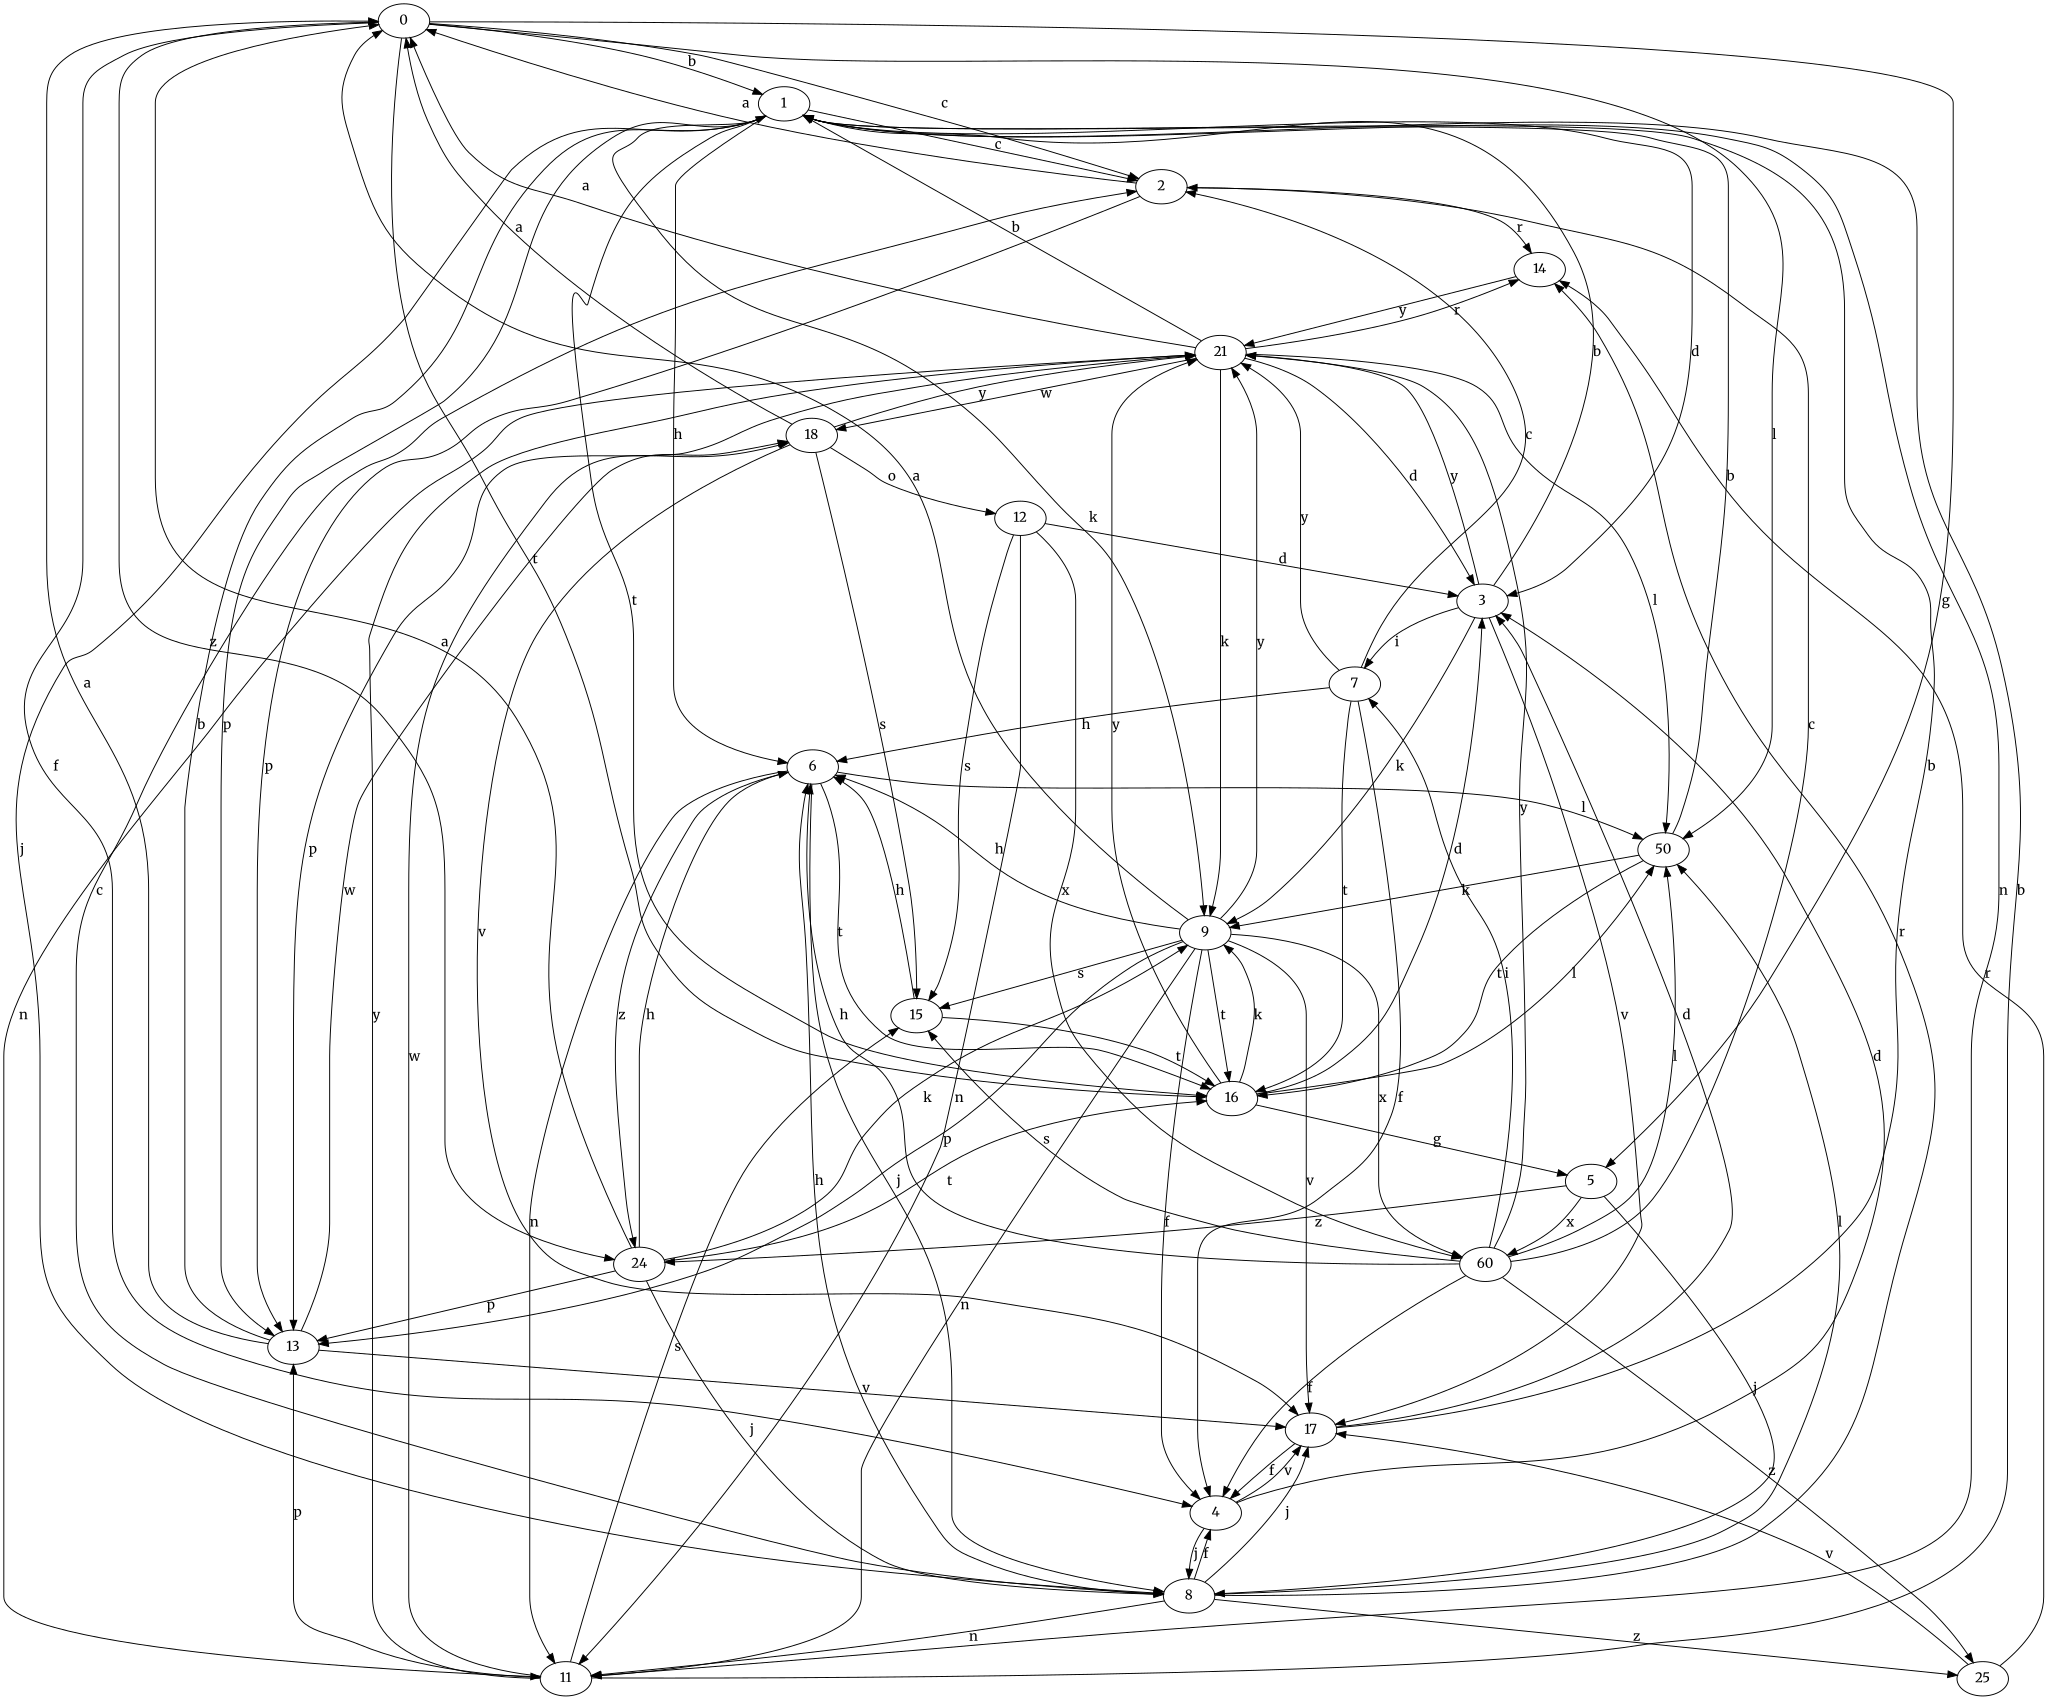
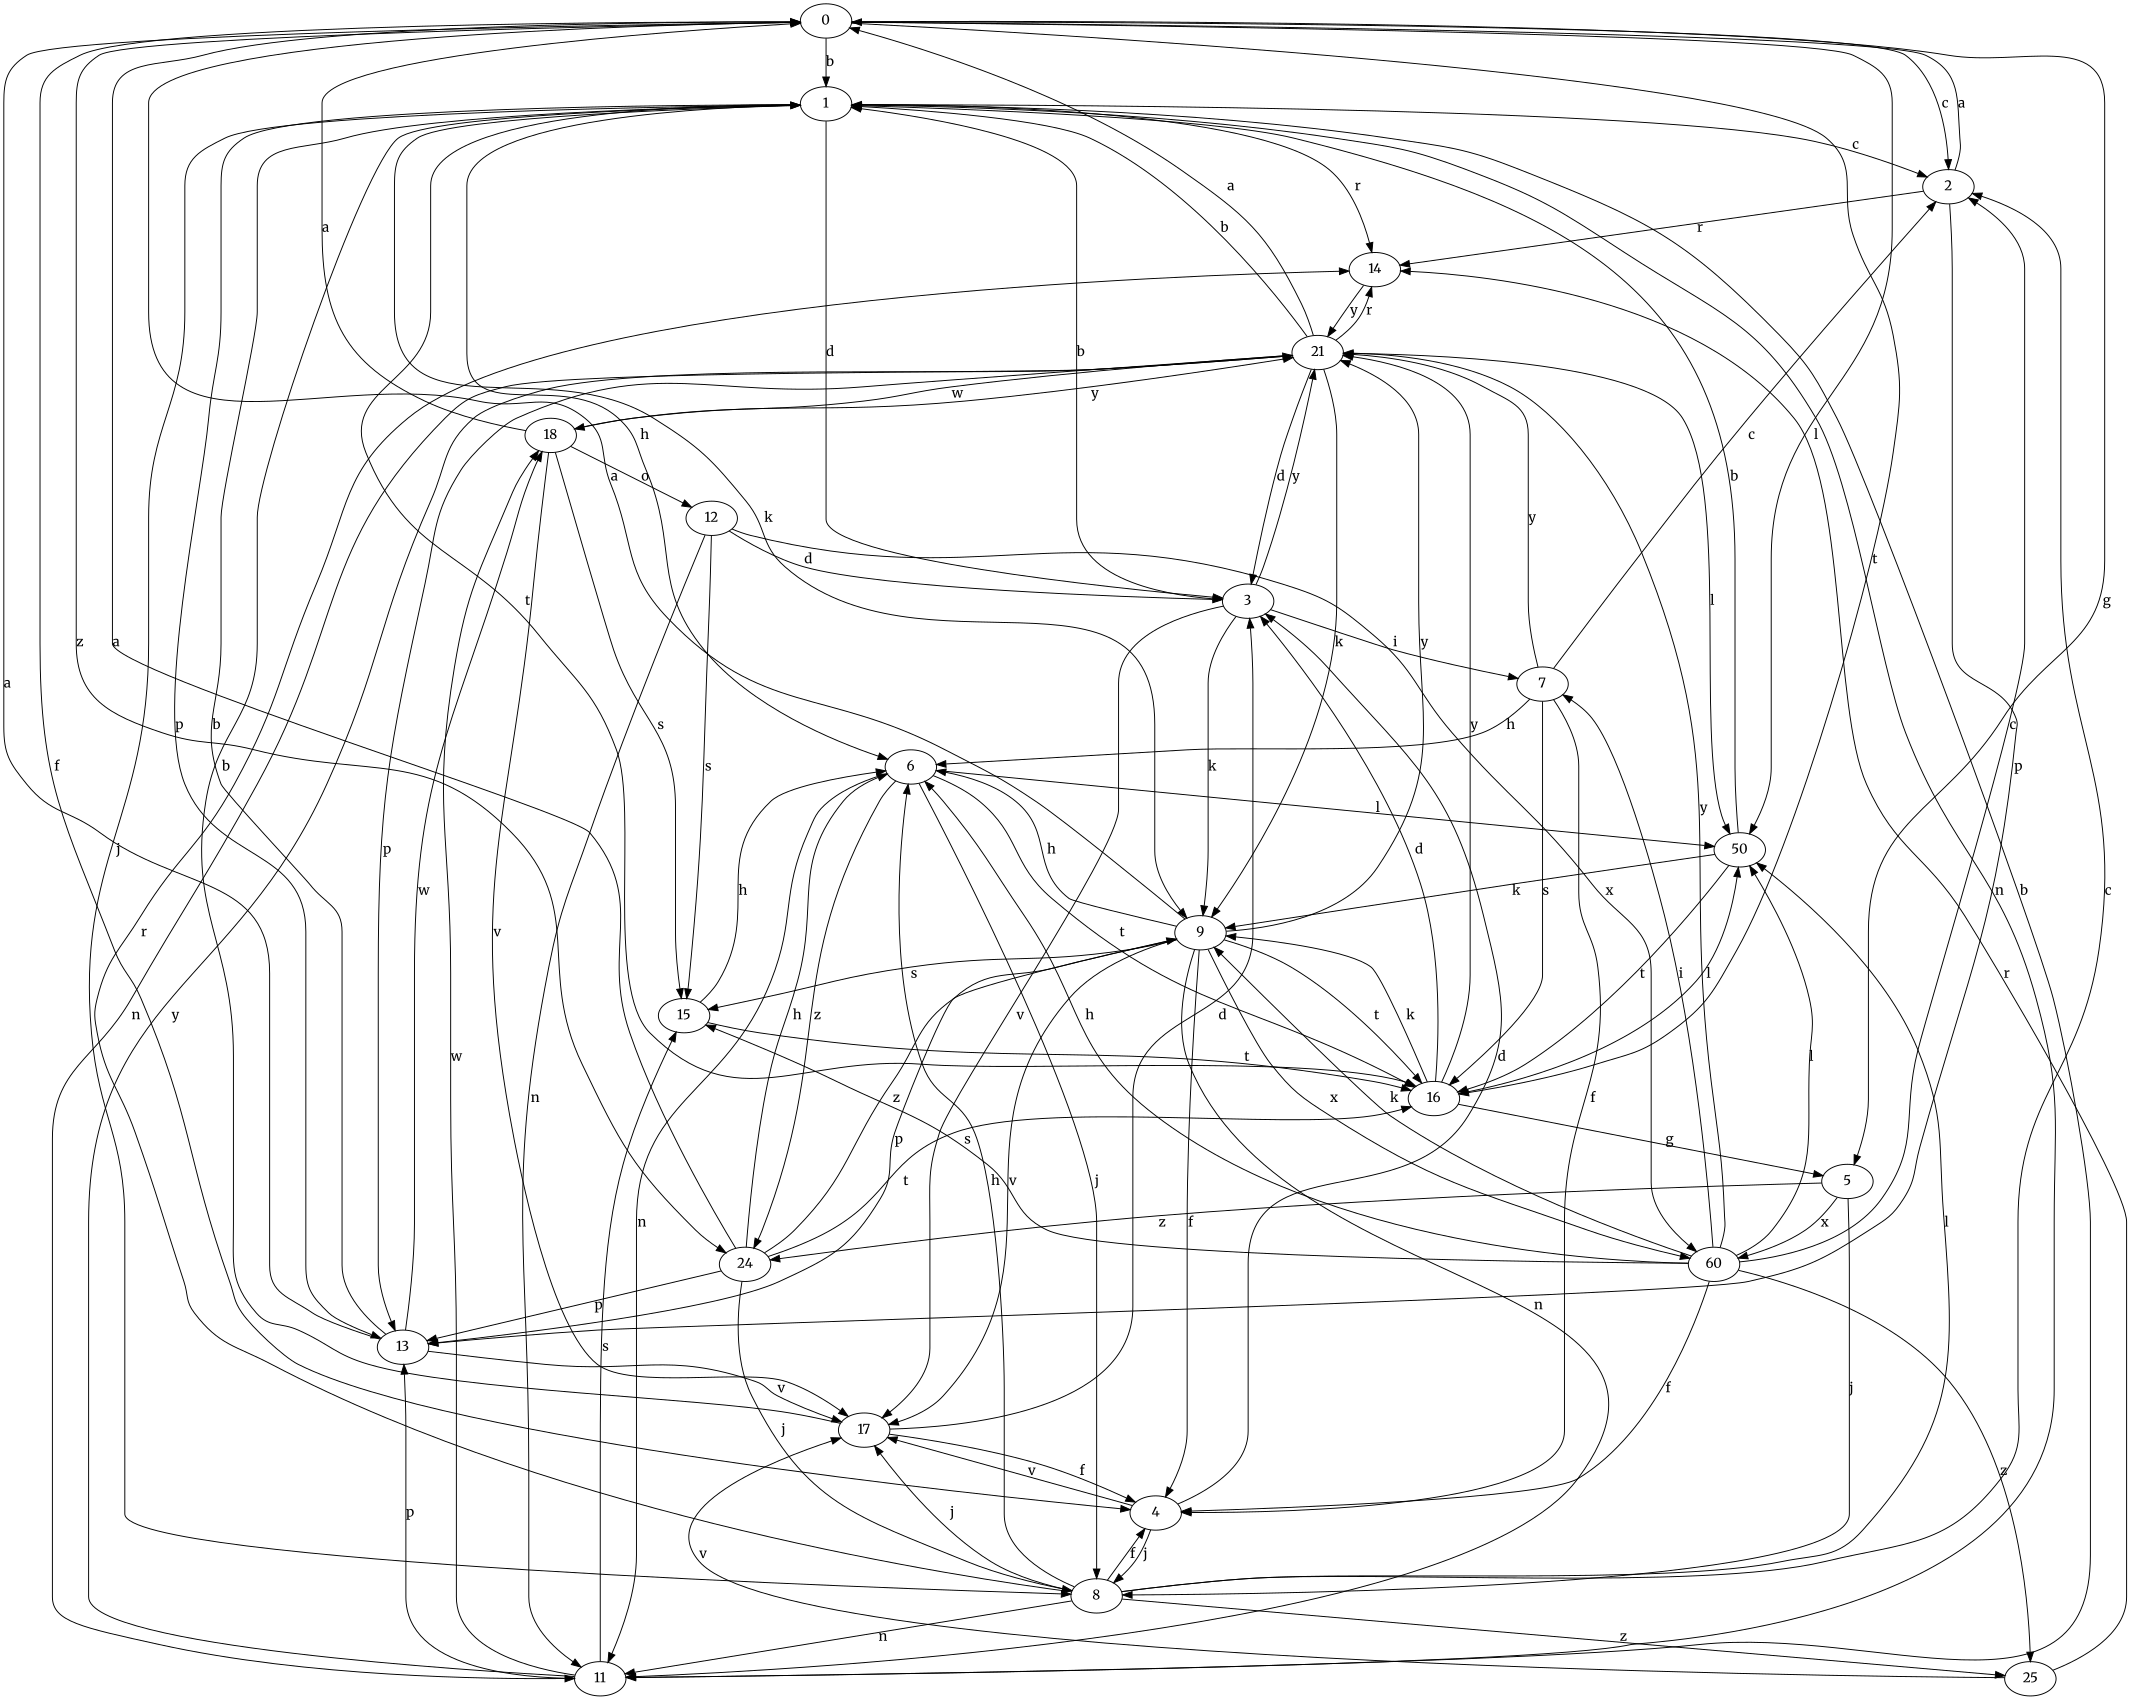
edge "1" -> "14": added, label "r"
edge "7" -> "16": label "t" -> "s"
edge "24" -> "9": label "k" -> "z"
edge "60" -> "9": added, label "k"
